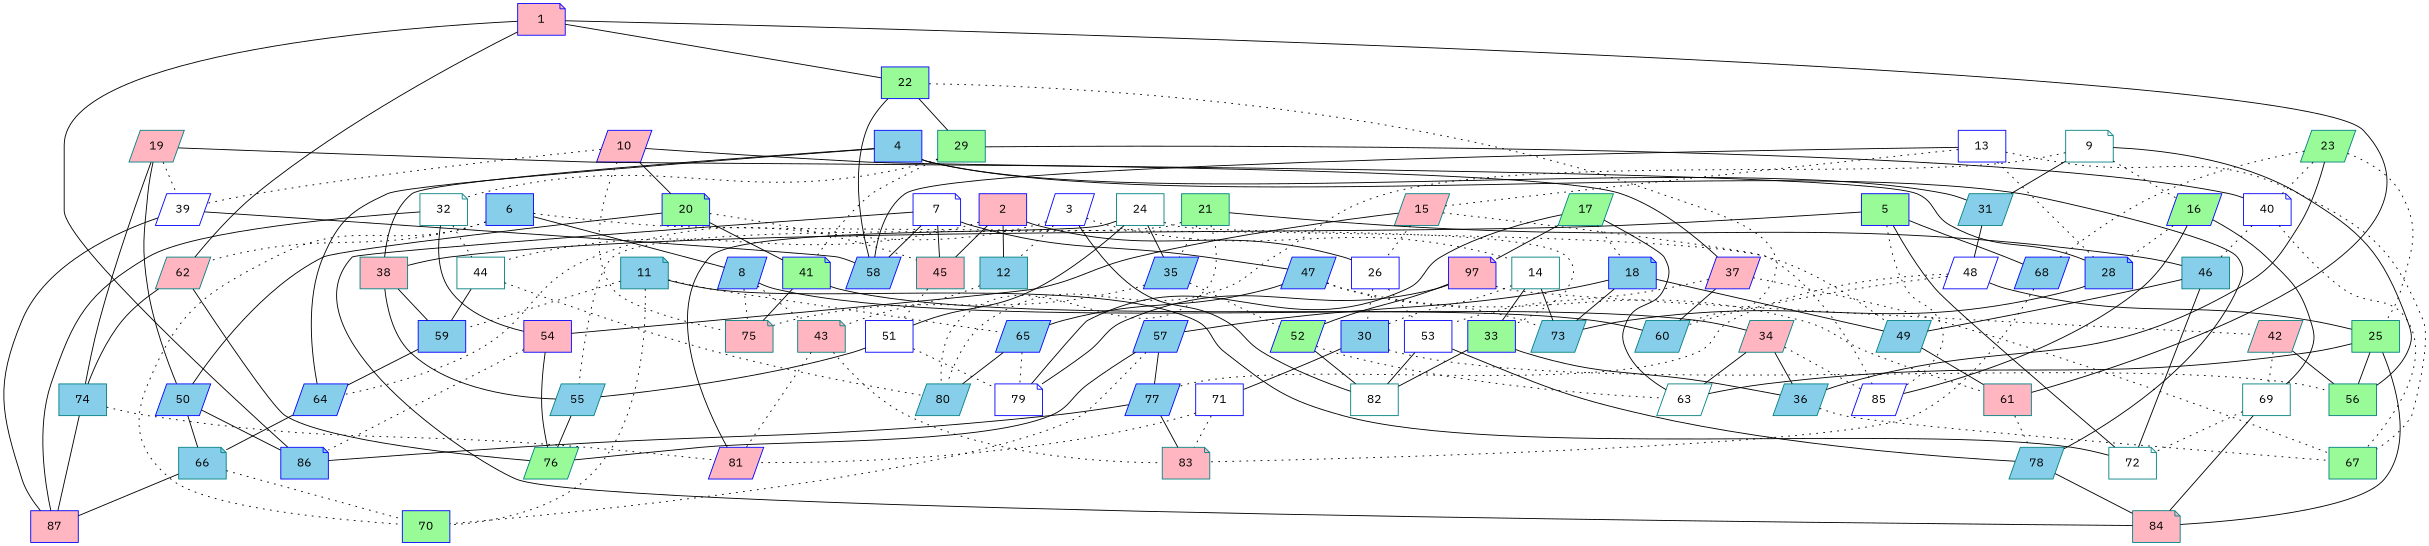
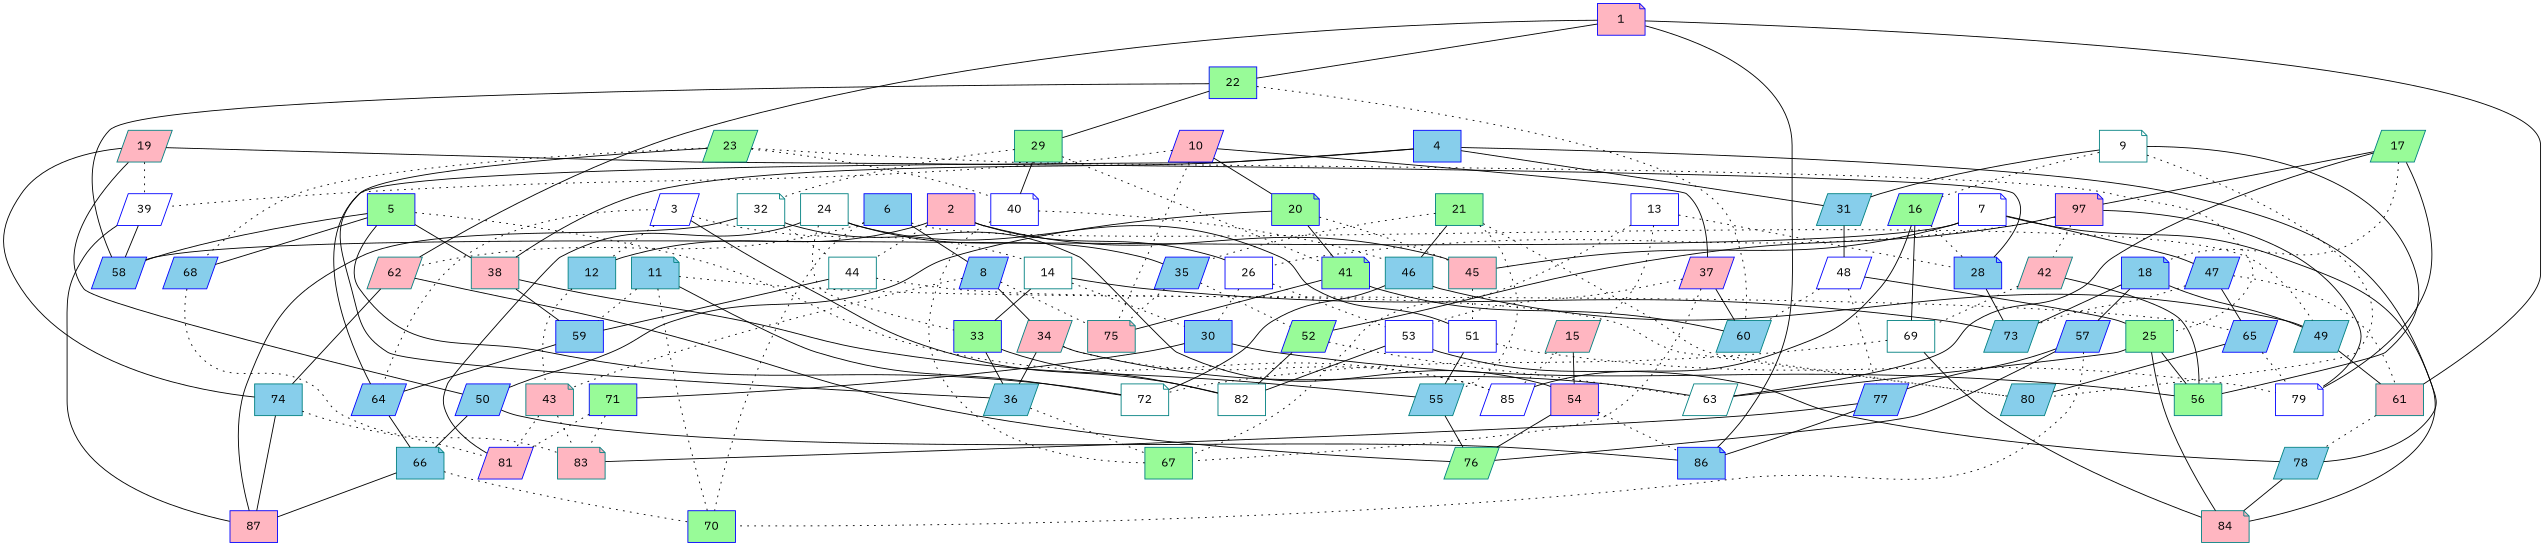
edge "13" -- "58": now "5" -- "58"
edge "15" -- "26": now "97" -- "26"
edge "30" -- "56": style dotted -> solid
node "71": fillcolor white -> palegreen
